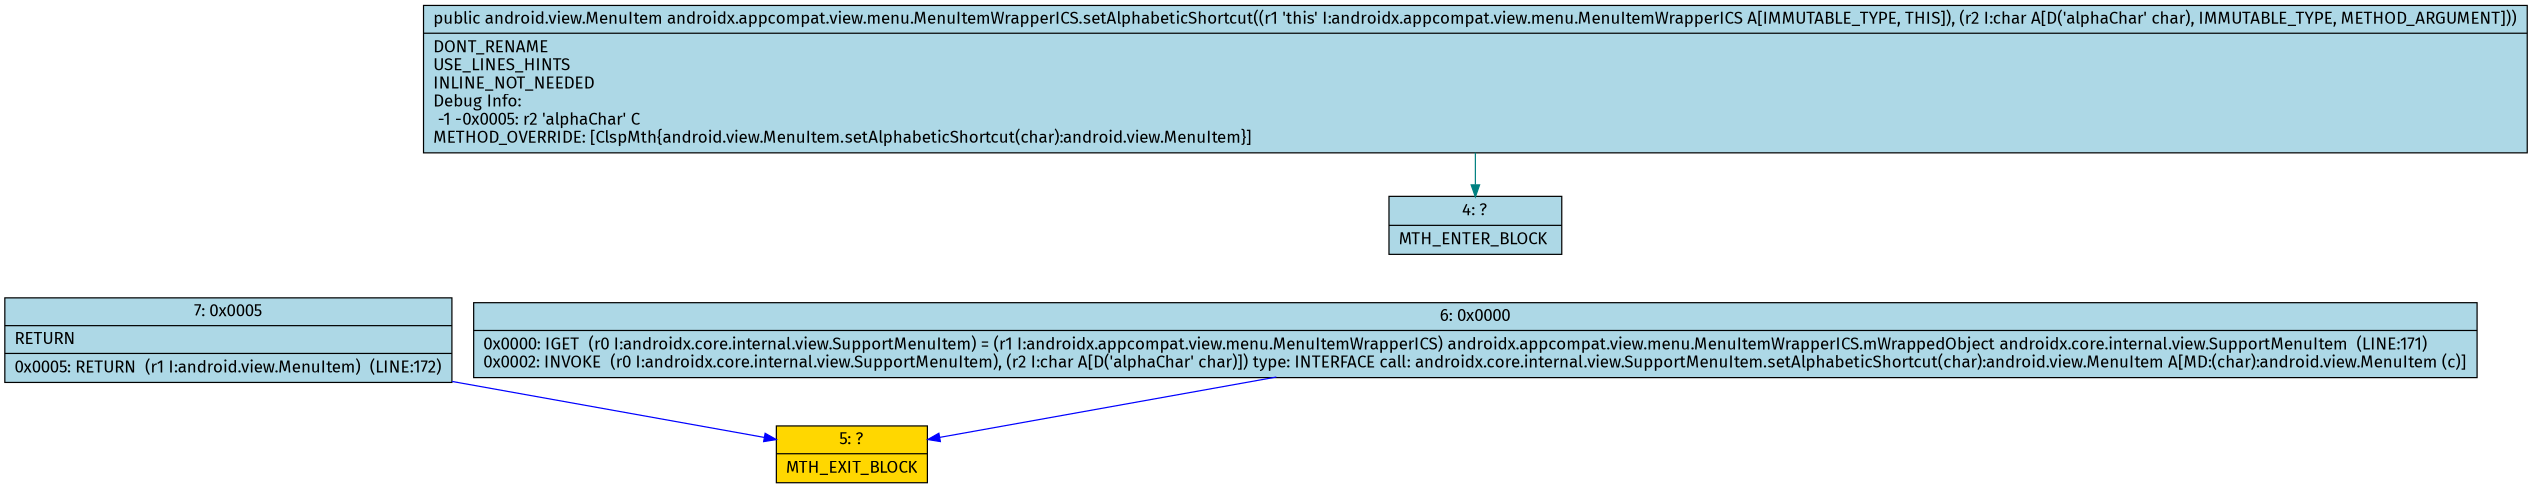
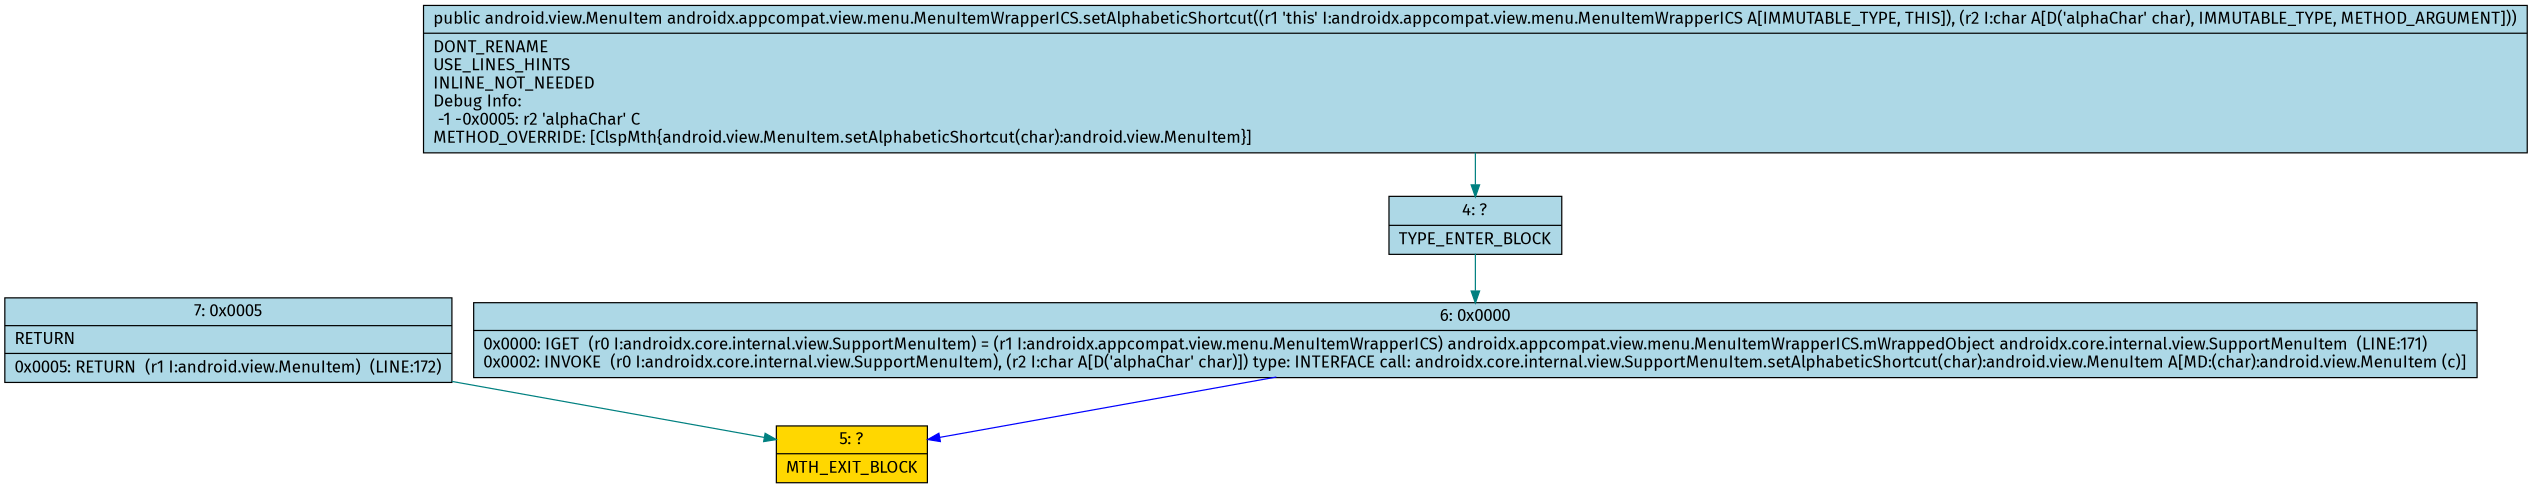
node "4: ?": text "MTH_ENTER_BLOCK" -> "TYPE_ENTER_BLOCK"
edge "4: ?" -> "6: 0x0000": added
edge "7: 0x0005" -> "5: ?": color blue -> teal
